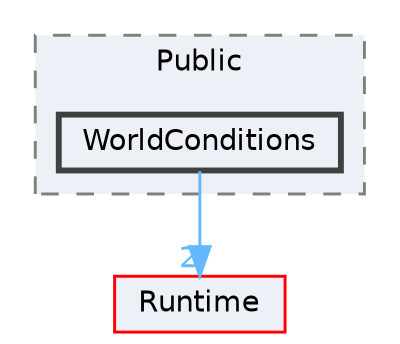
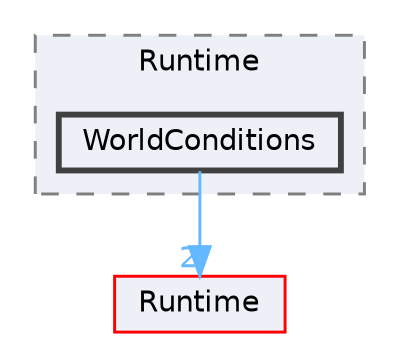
cluster "Public": label "Public" -> "Runtime"
